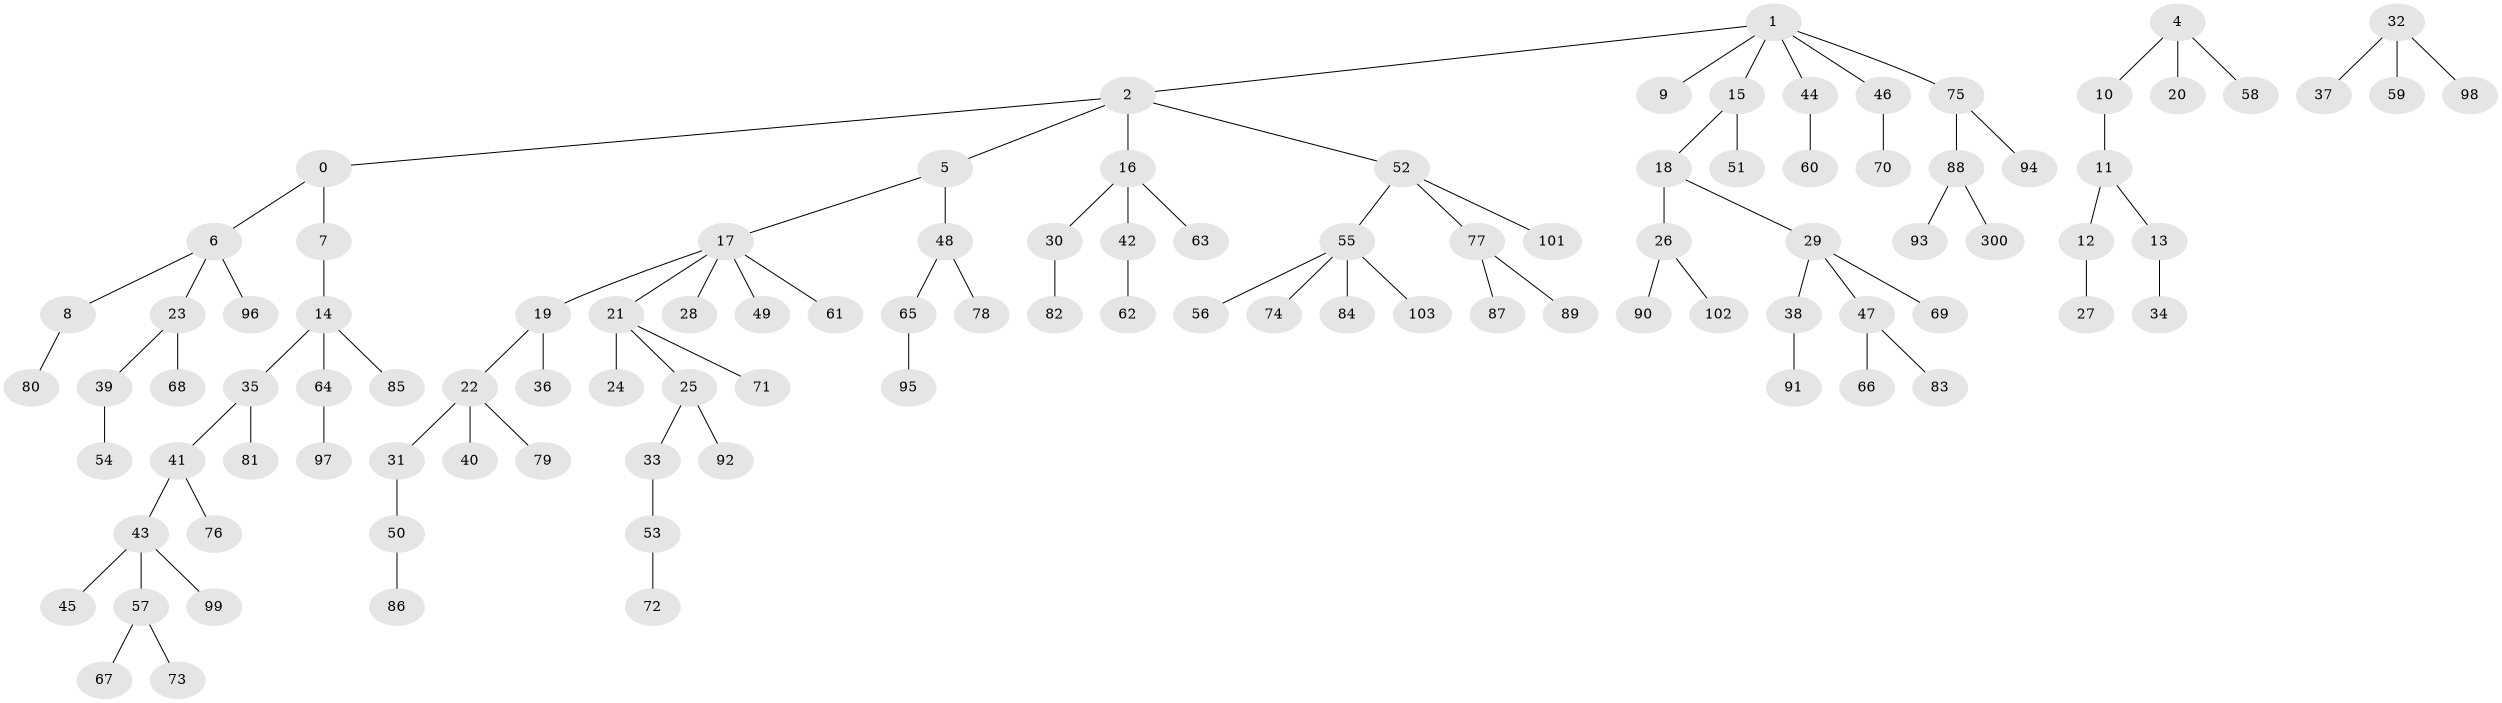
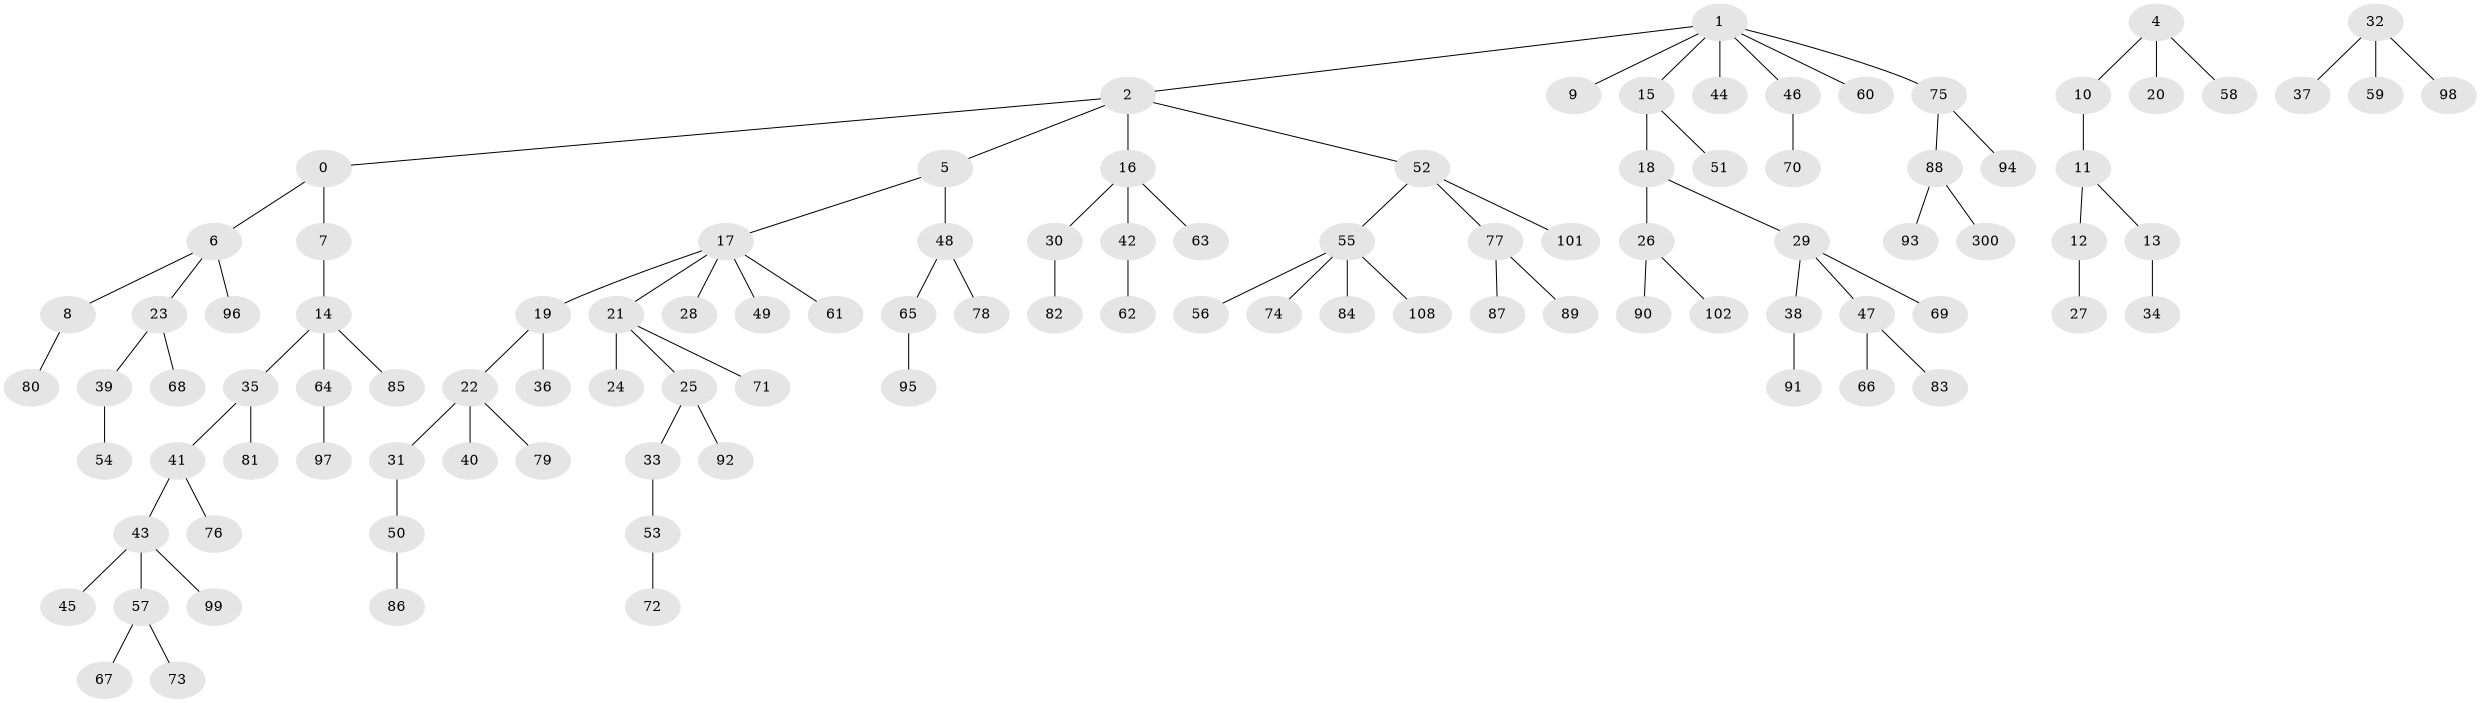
edge "44" -- "60": now "1" -- "60"
node "103": label "103" -> "108"
